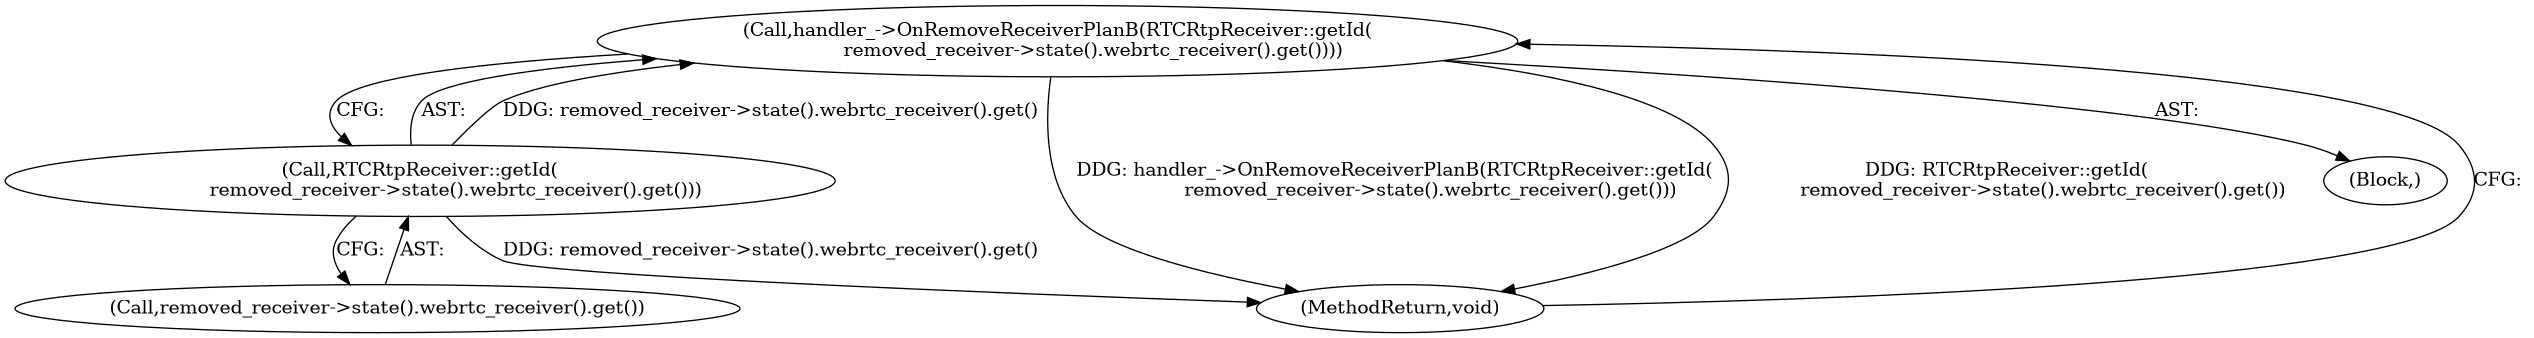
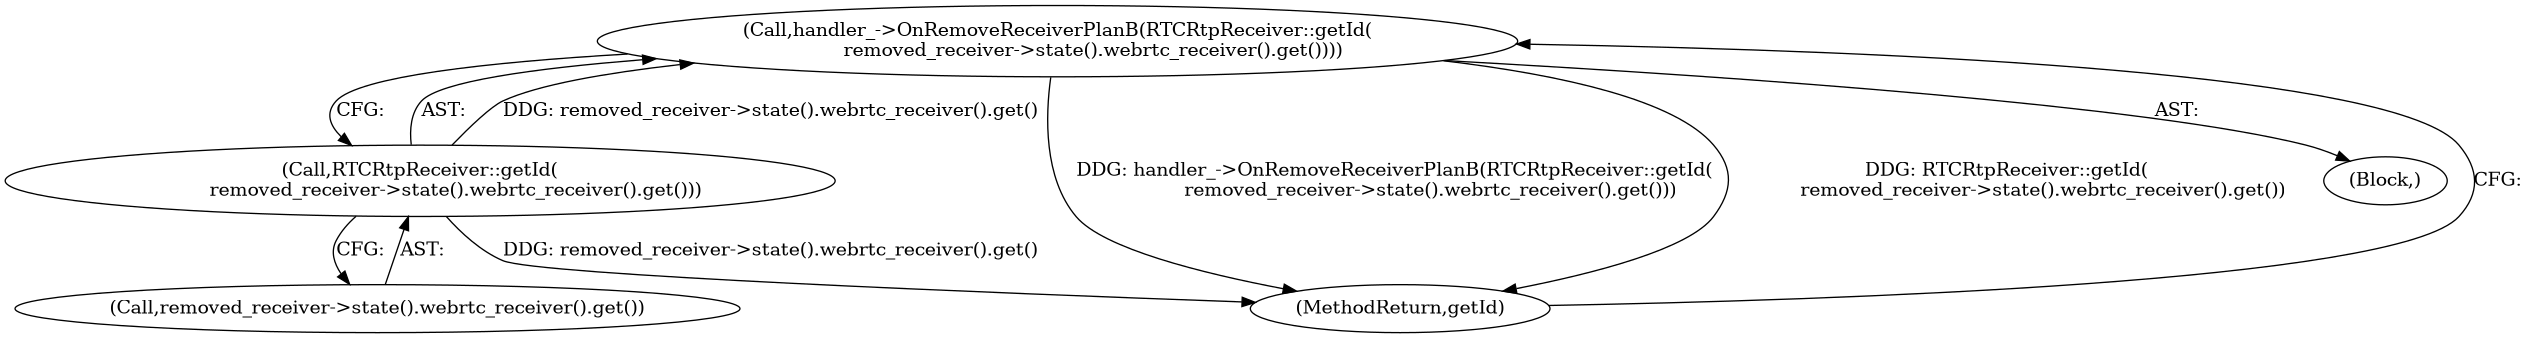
node "(MethodReturn,void)": label "(MethodReturn,void)" -> "(MethodReturn,getId)"
